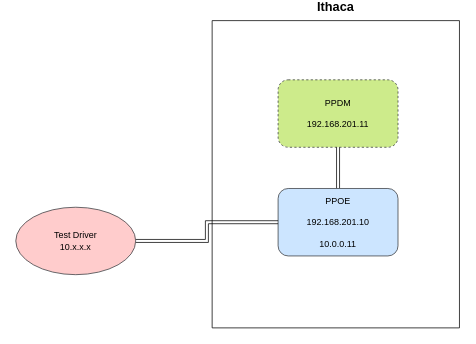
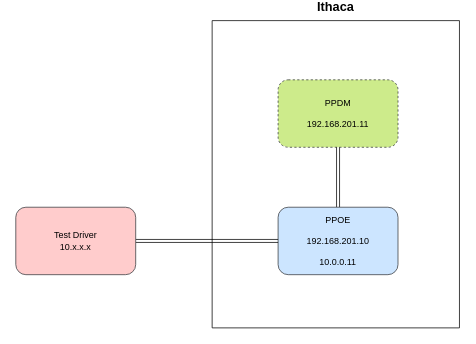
node "PPOE 192.168.201.10 10.0.0.11": moved (338, 222) -> (338, 241)
node "Test Driver 10.x.x.x": shape ellipse -> rounded rectangle
